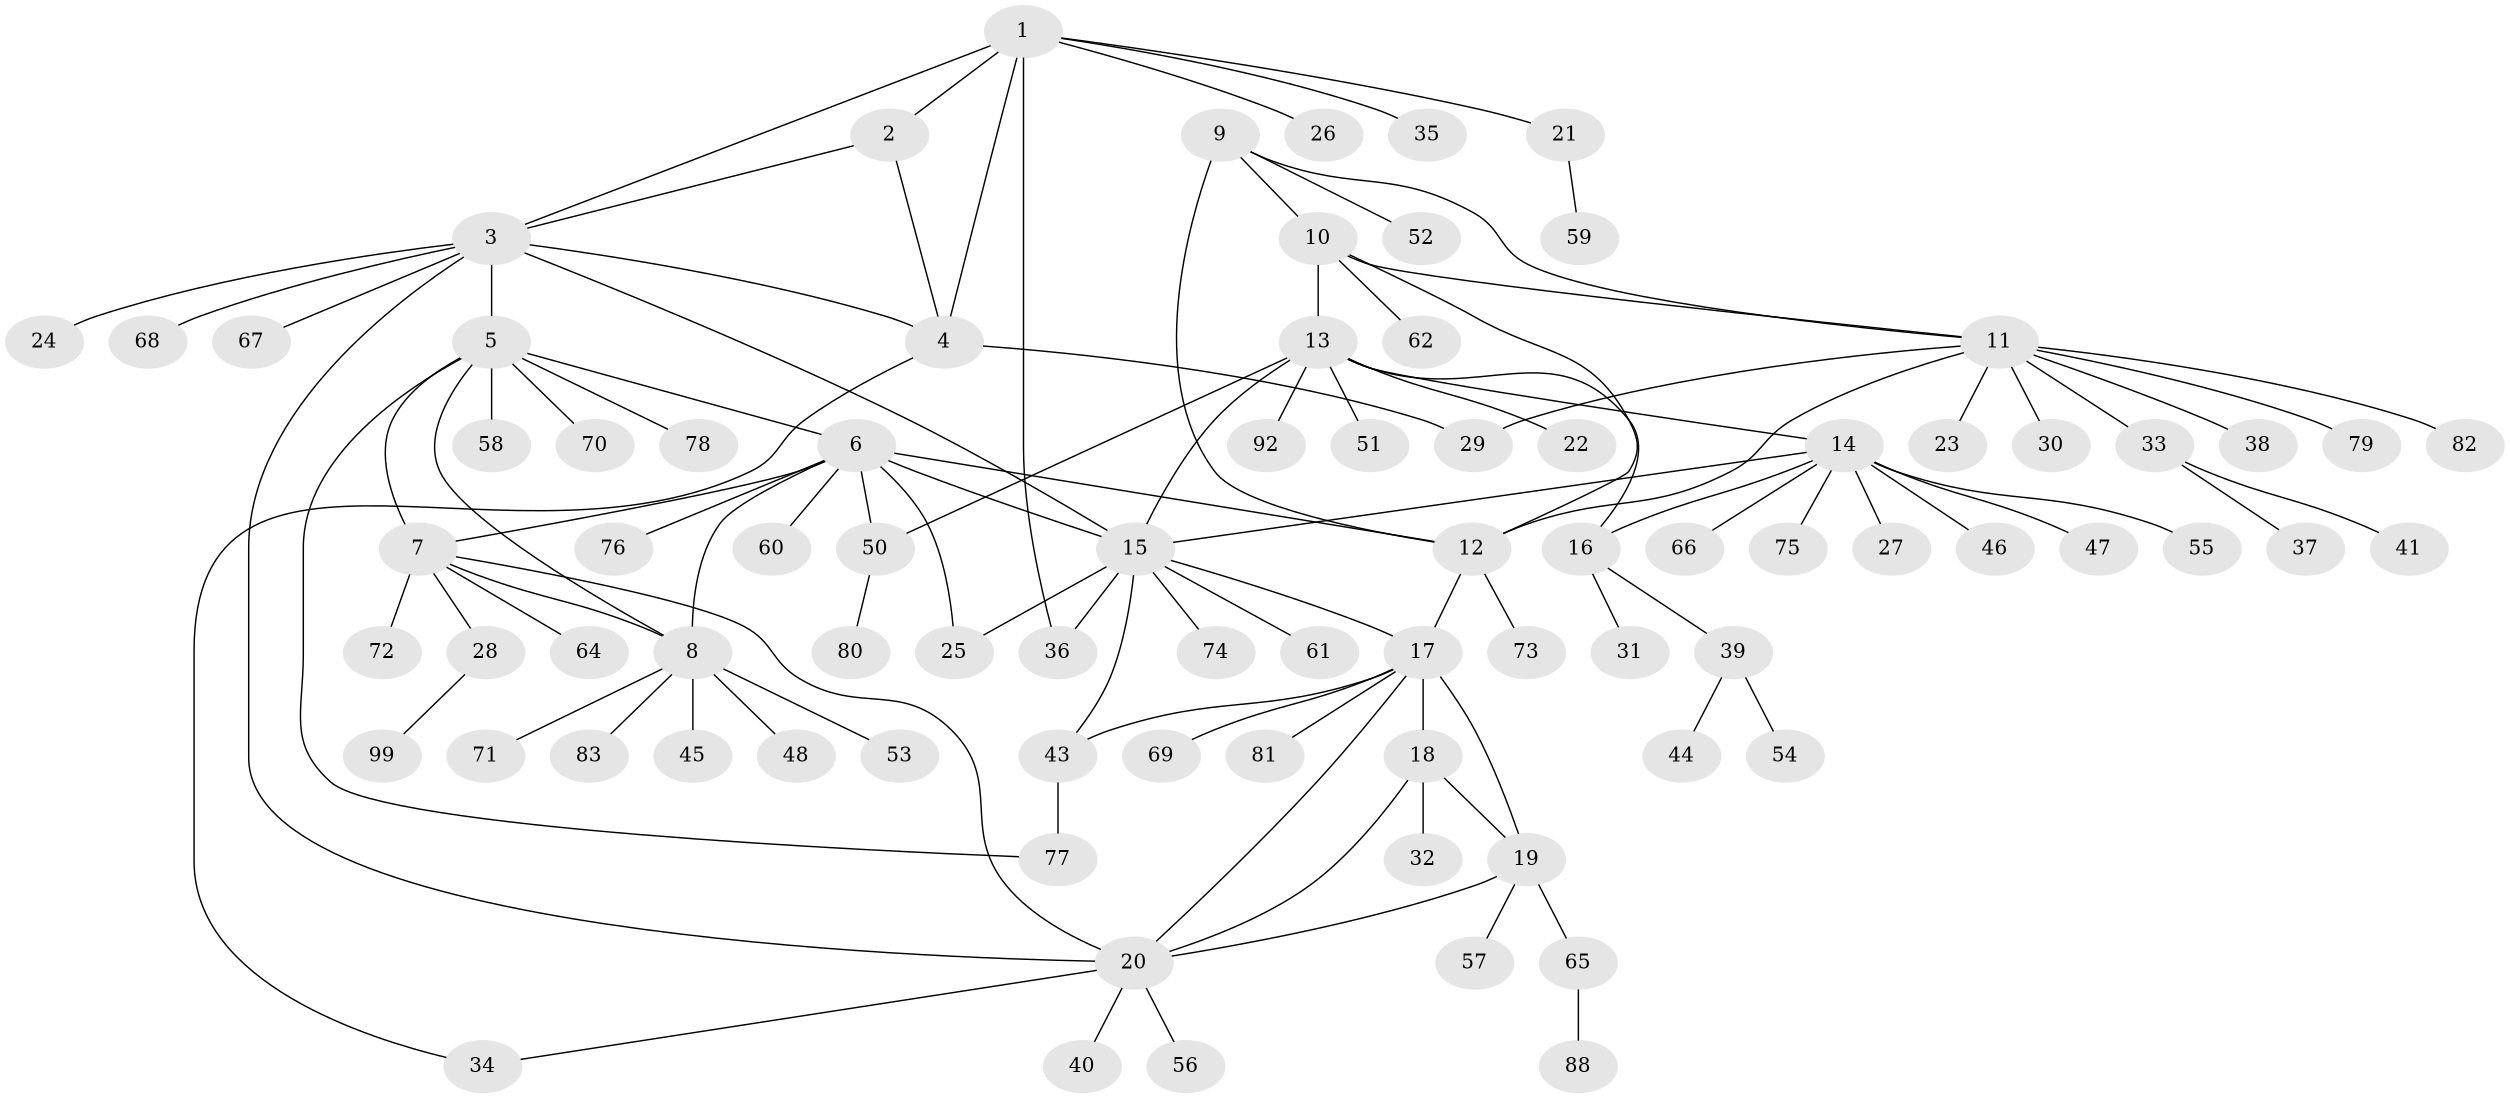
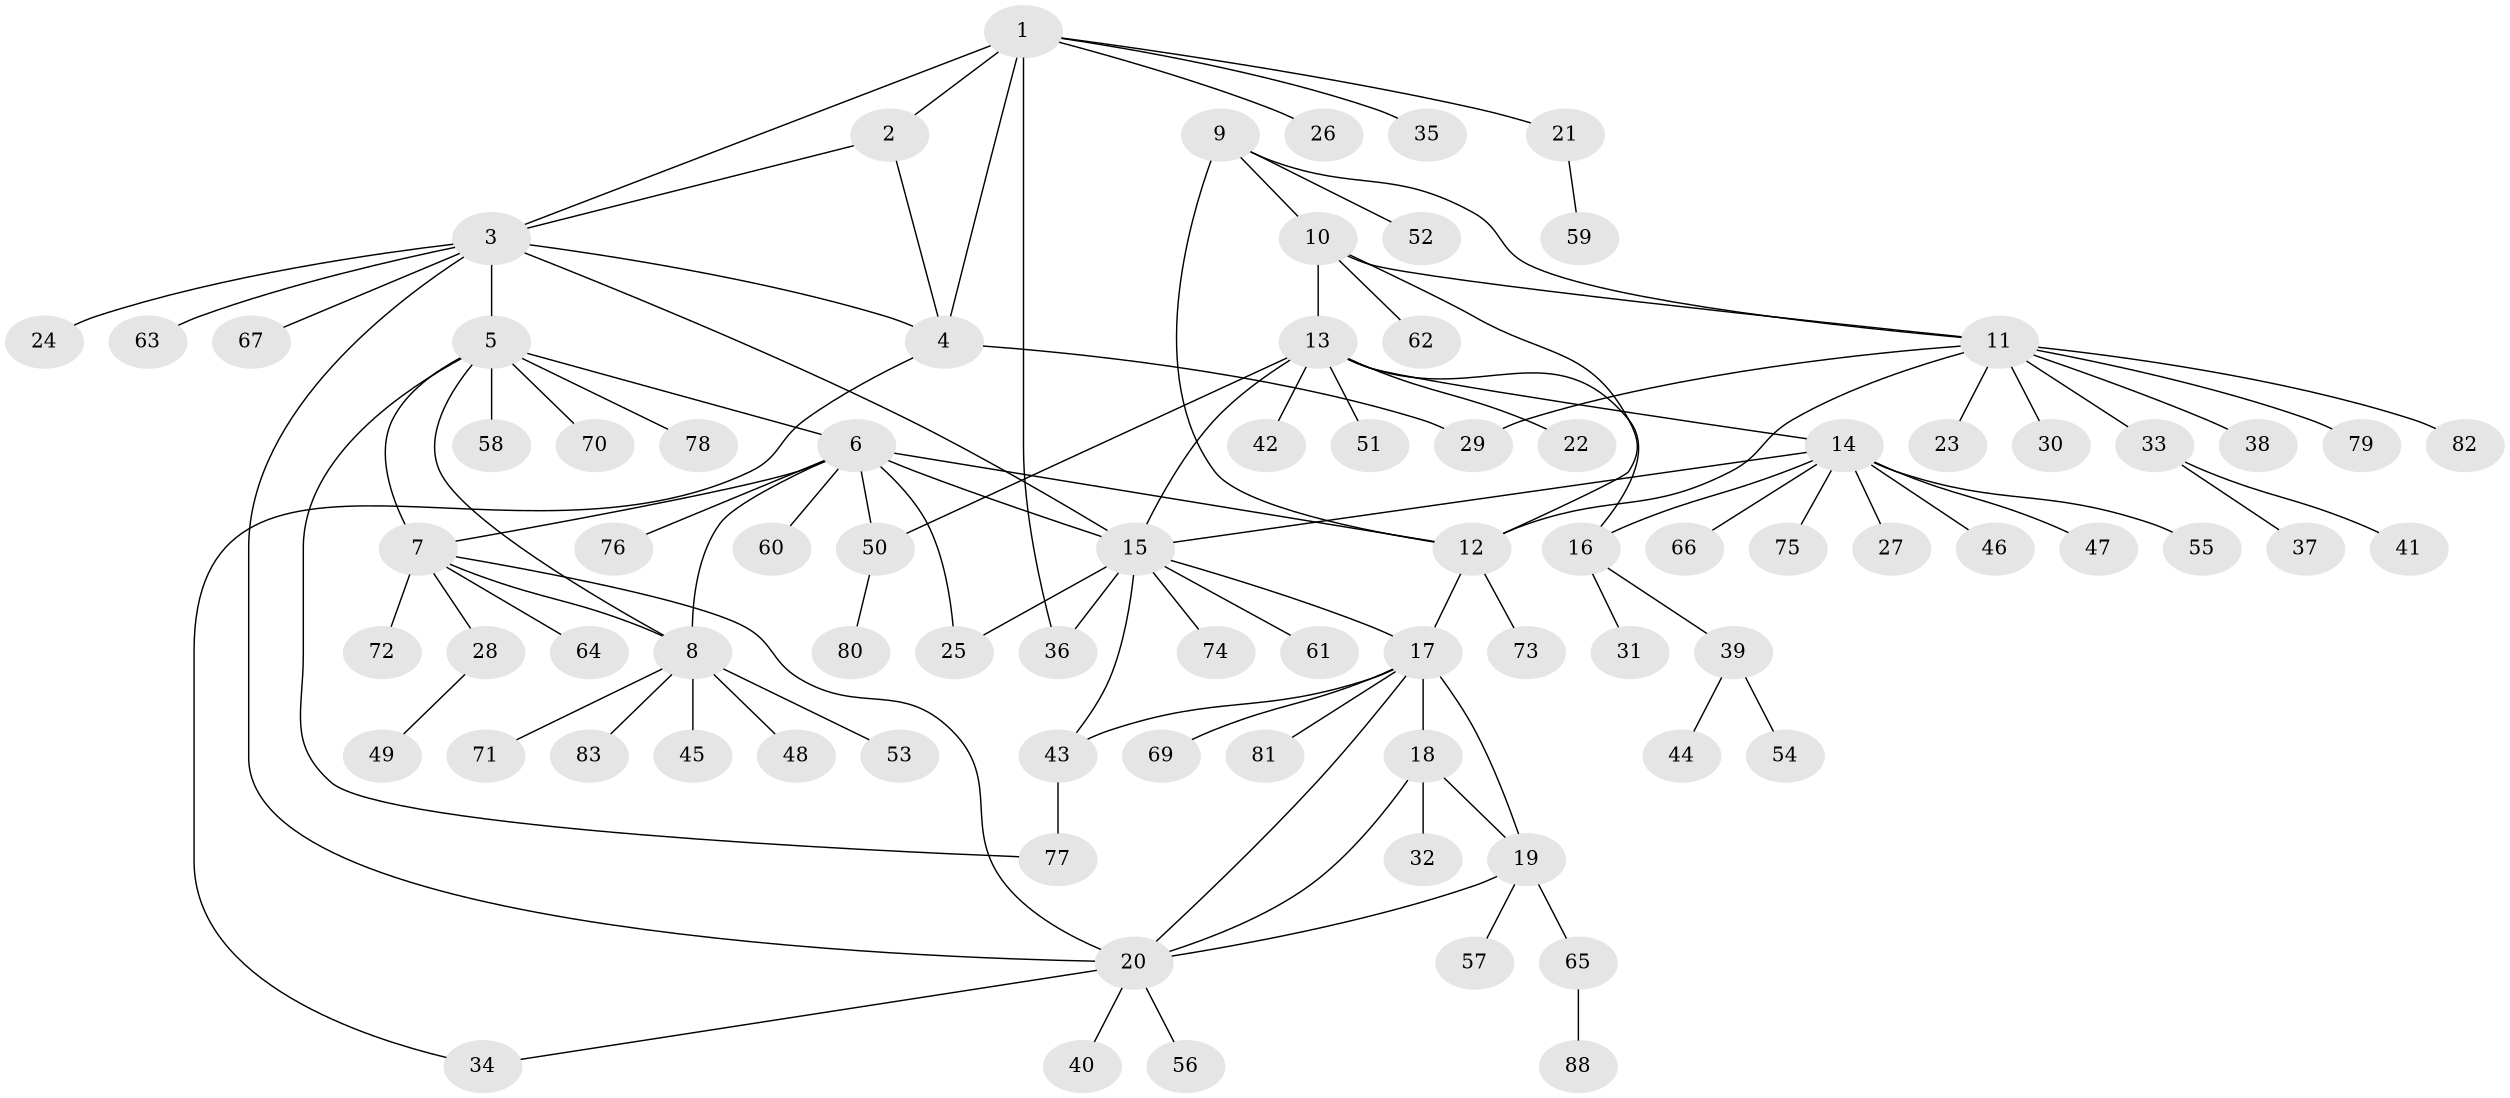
node "68": label "68" -> "63"
node "92": label "92" -> "42"
node "99": label "99" -> "49"
